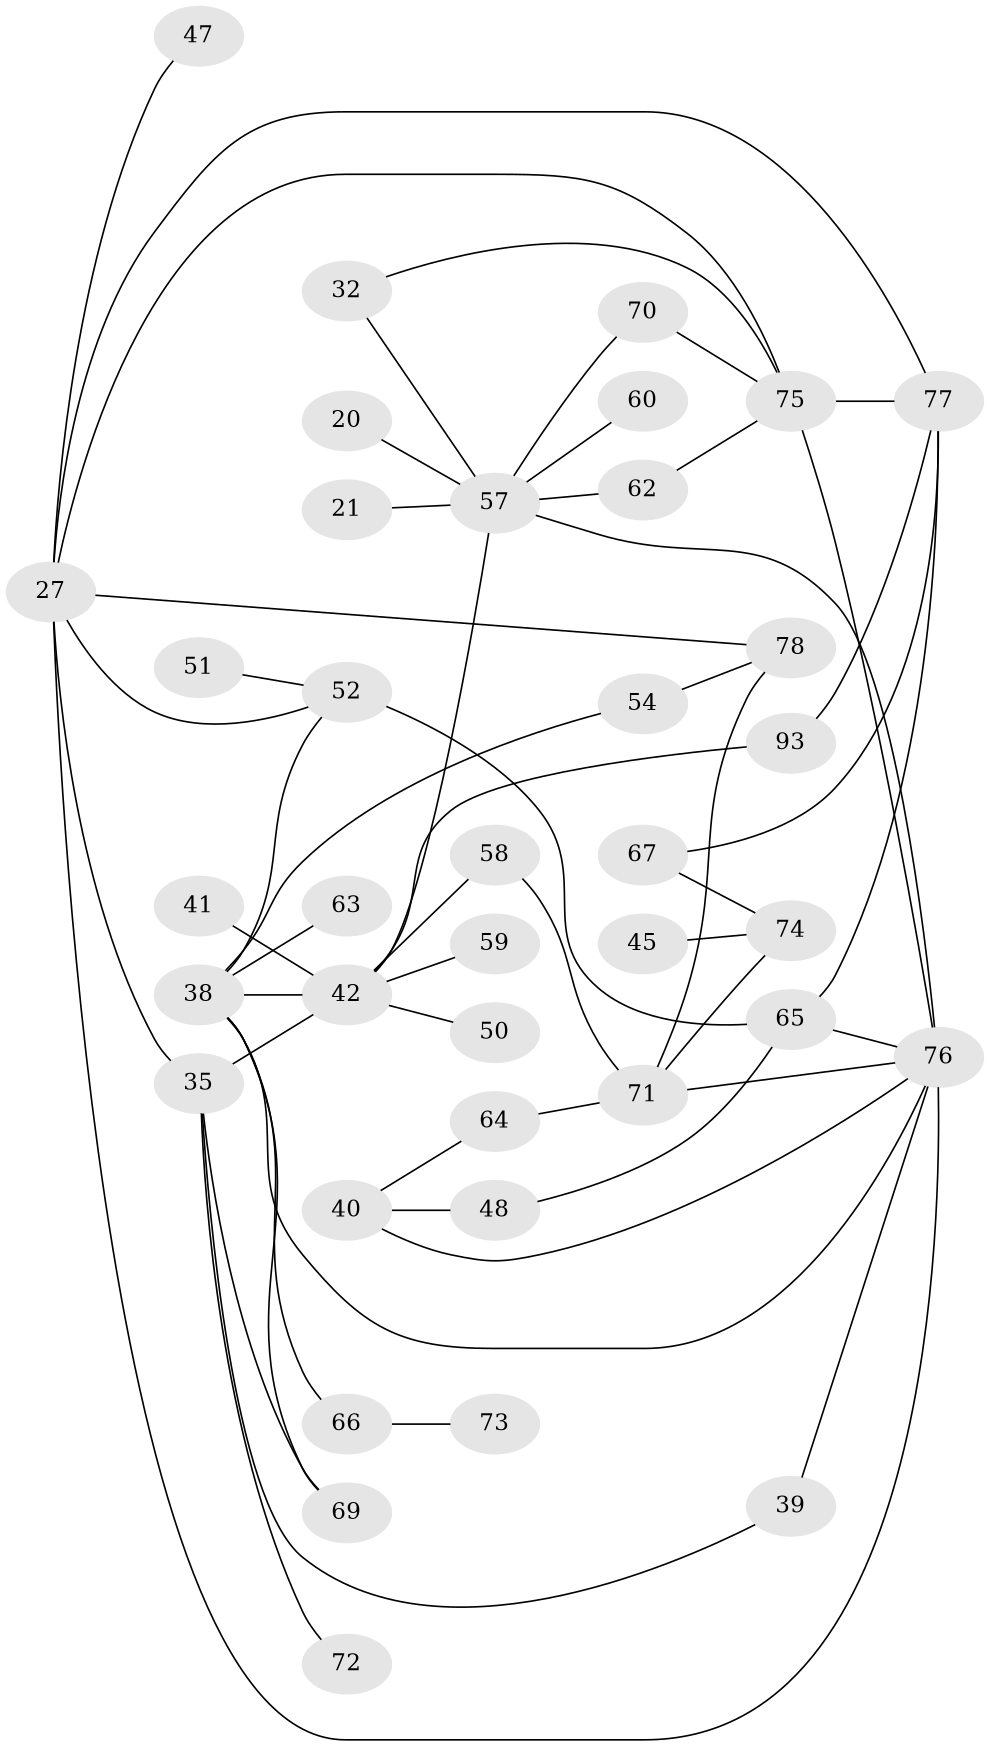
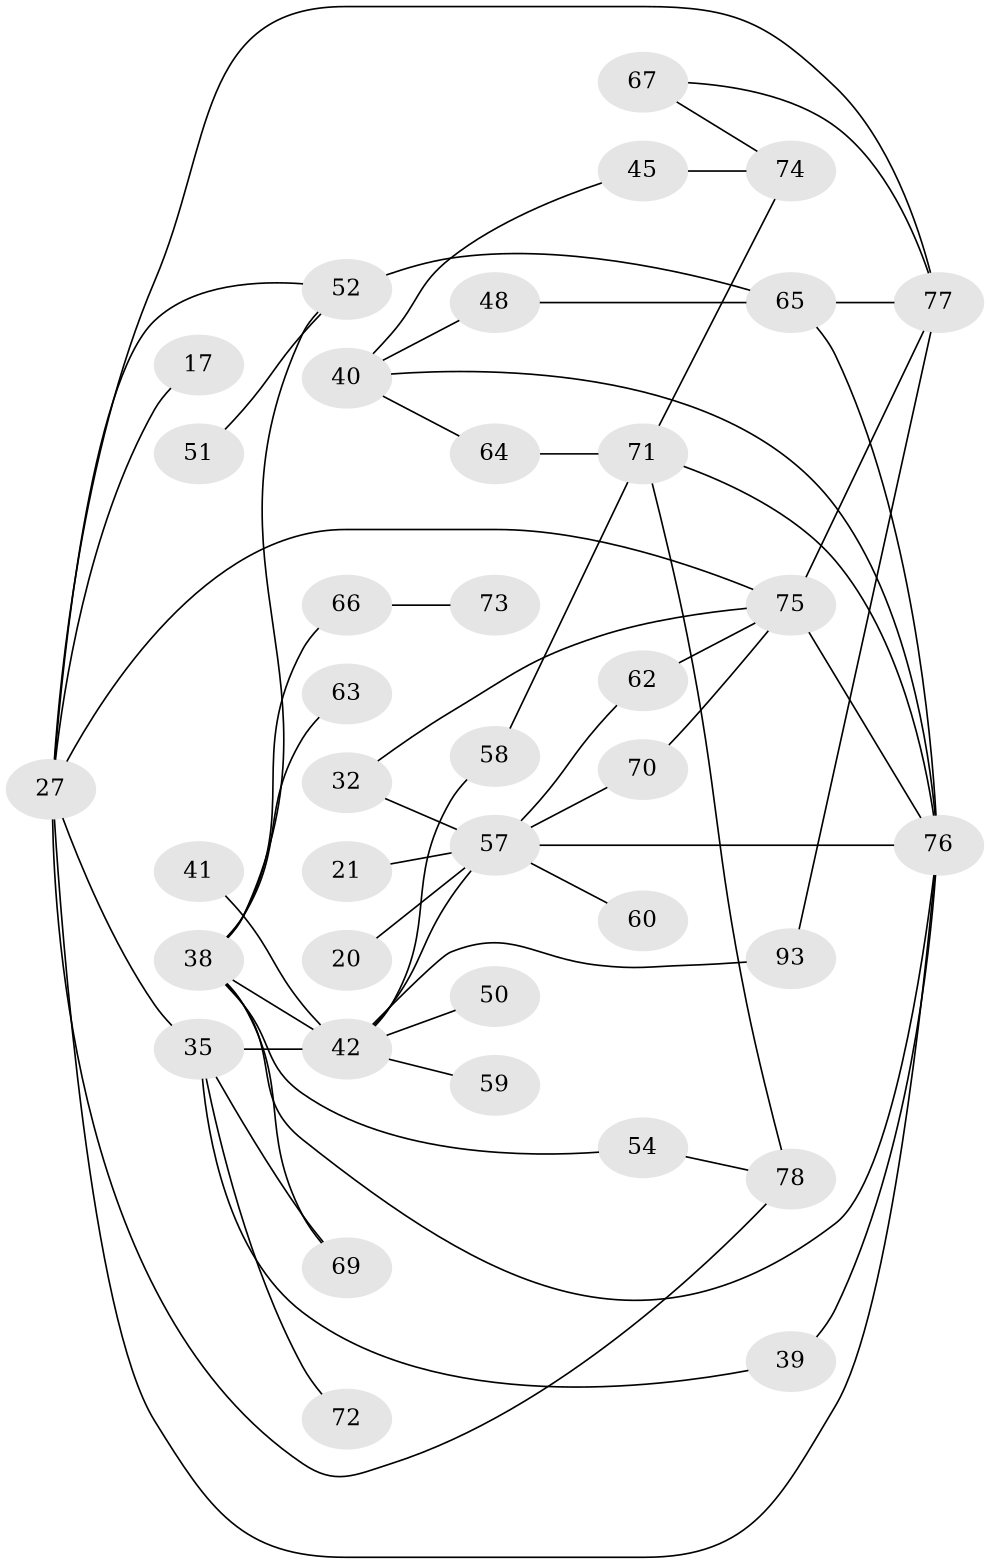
node "47": label "47" -> "17"
edge "45" -- "40": added
